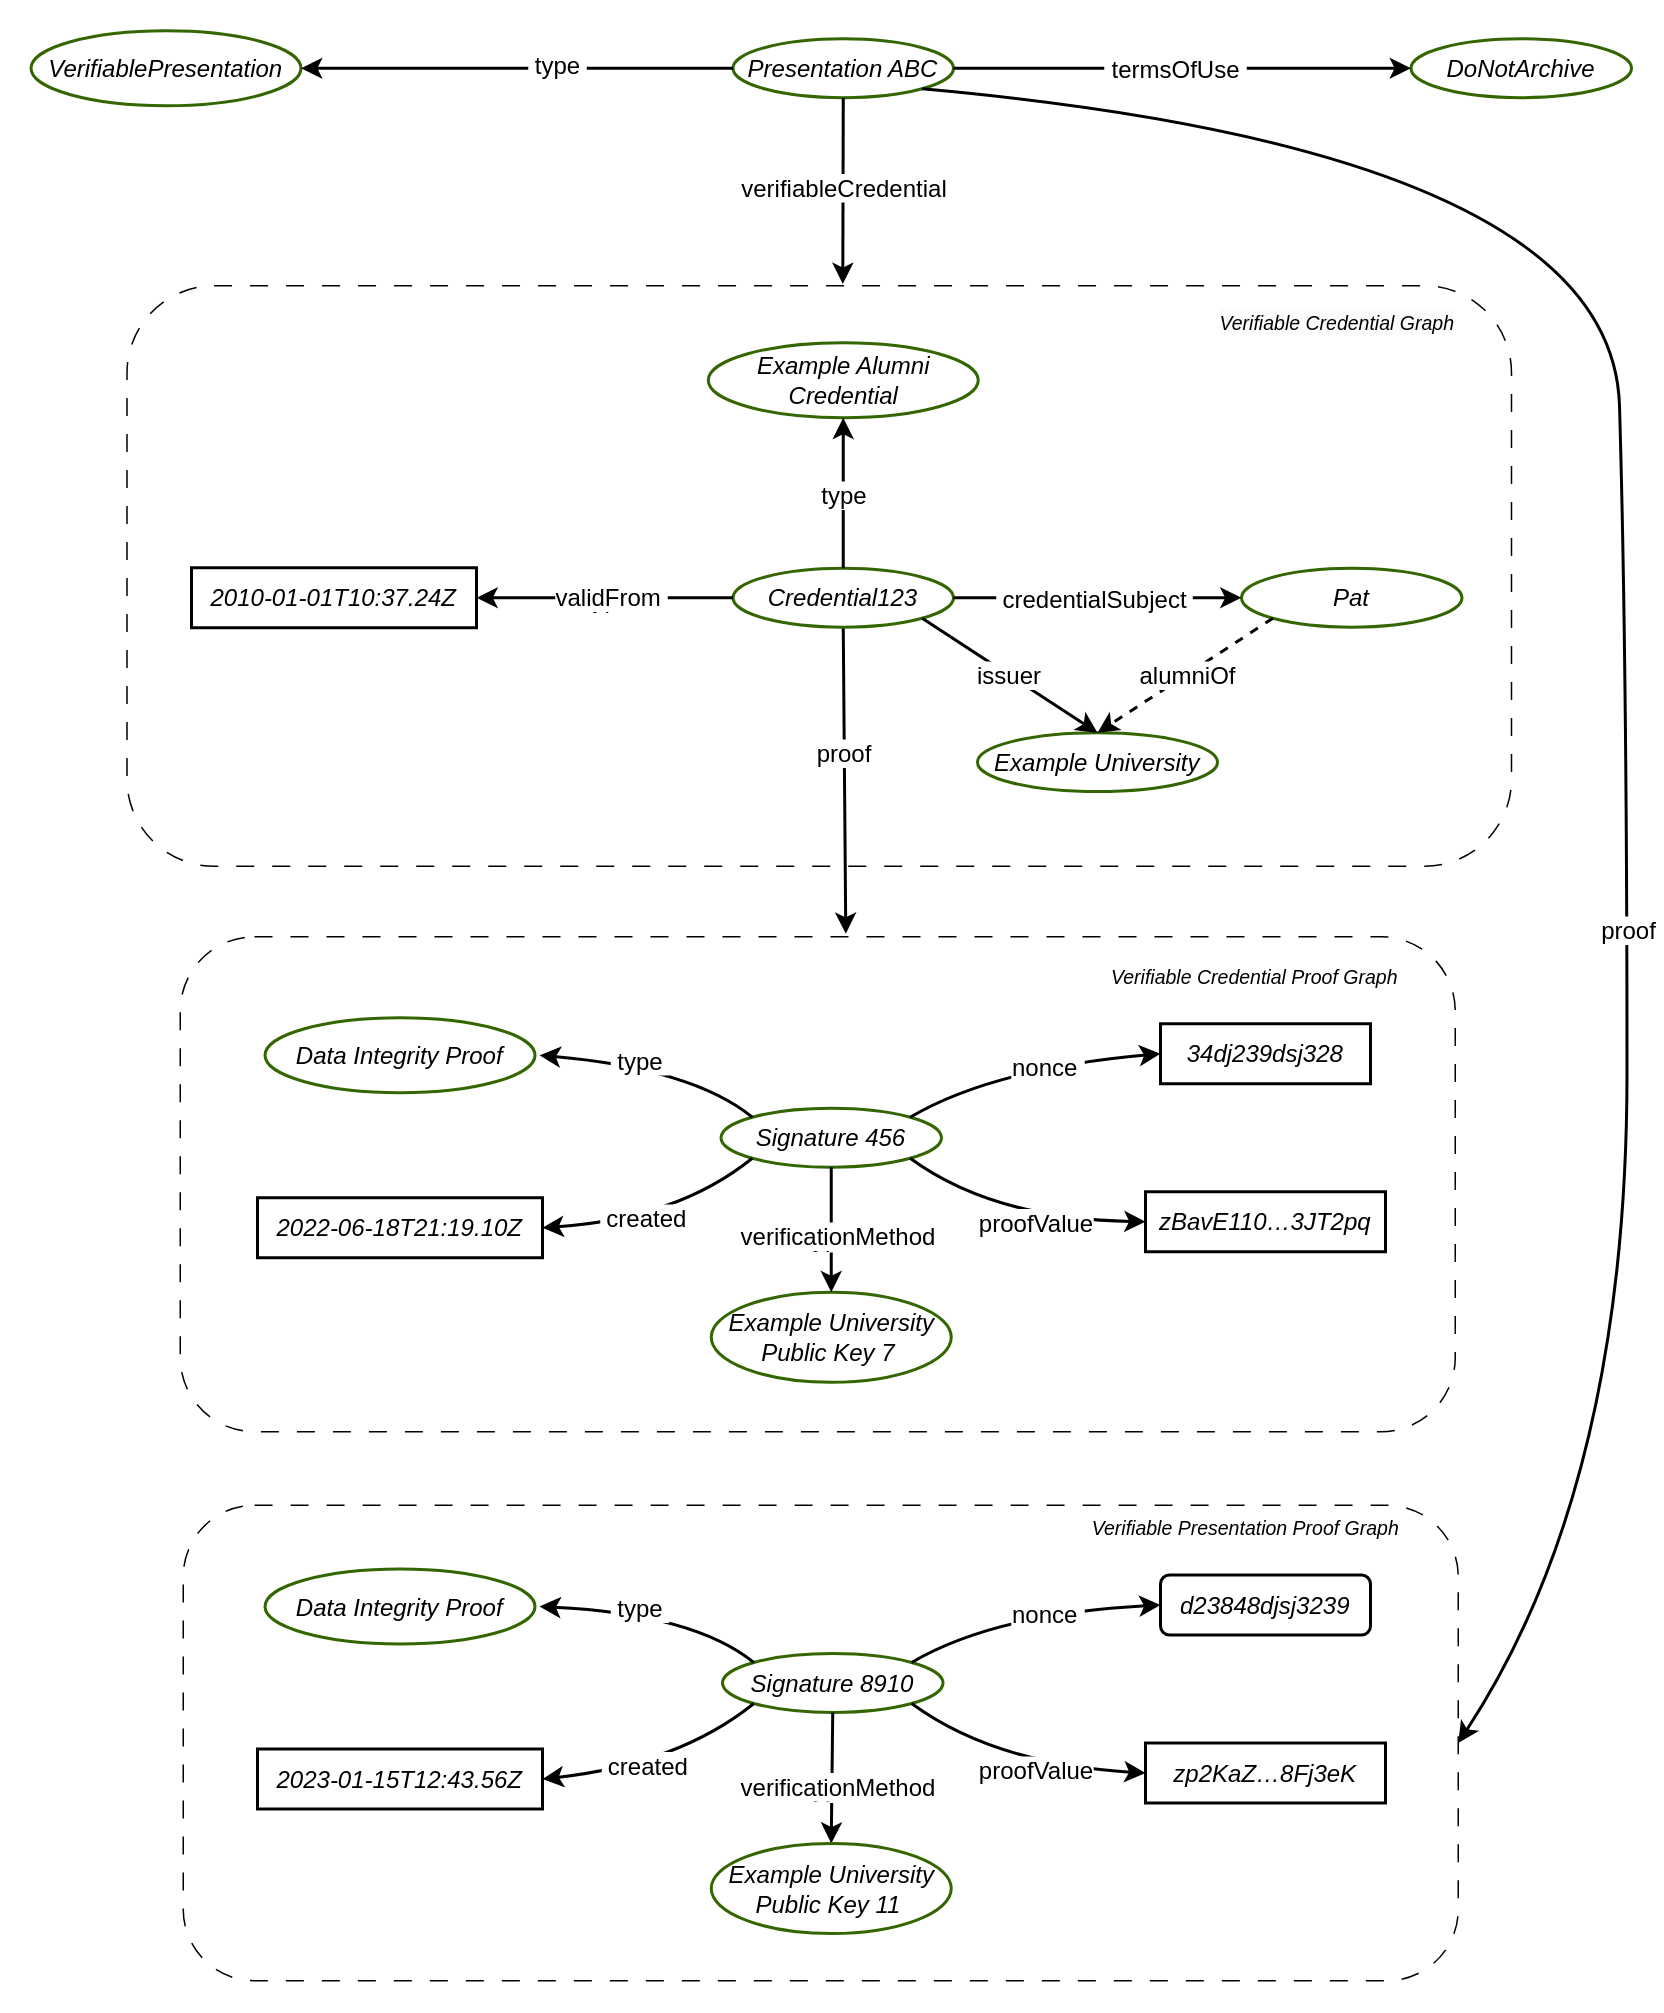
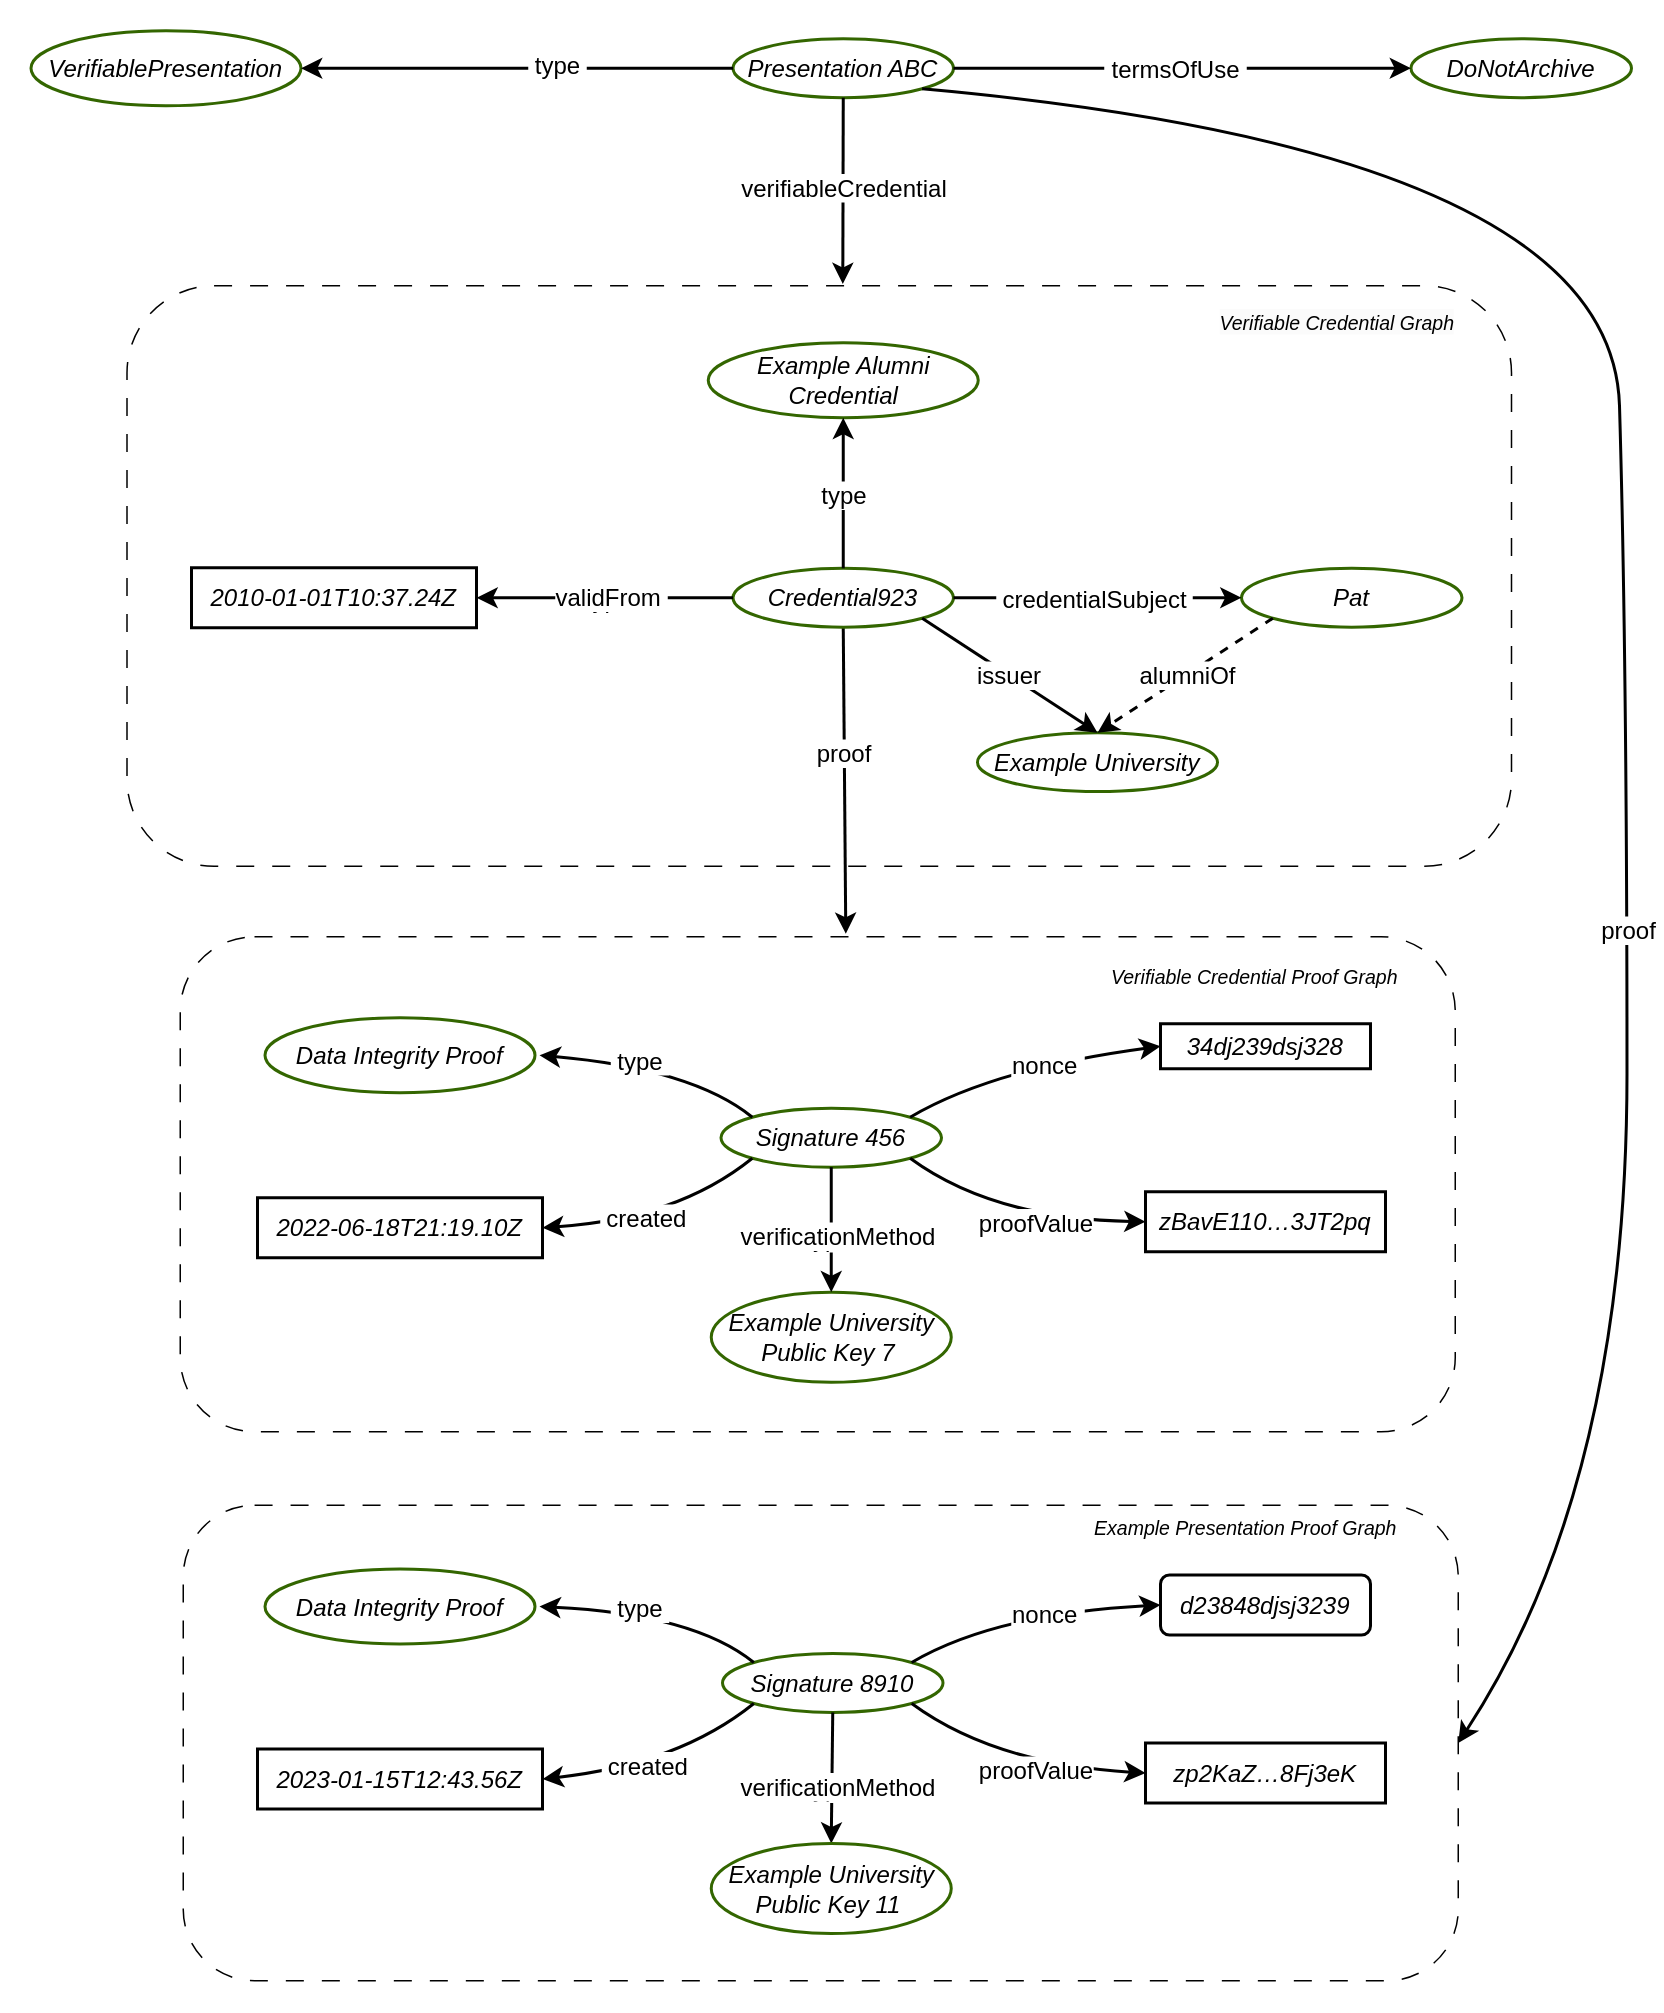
node "Credential123": label "Credential123" -> "Credential923"
node "34dj239dsj328": size 210x60 -> 210x45
node "Verifiable Presentation Proof Graph": label "Verifiable Presentation Proof Graph" -> "Example Presentation Proof Graph"
